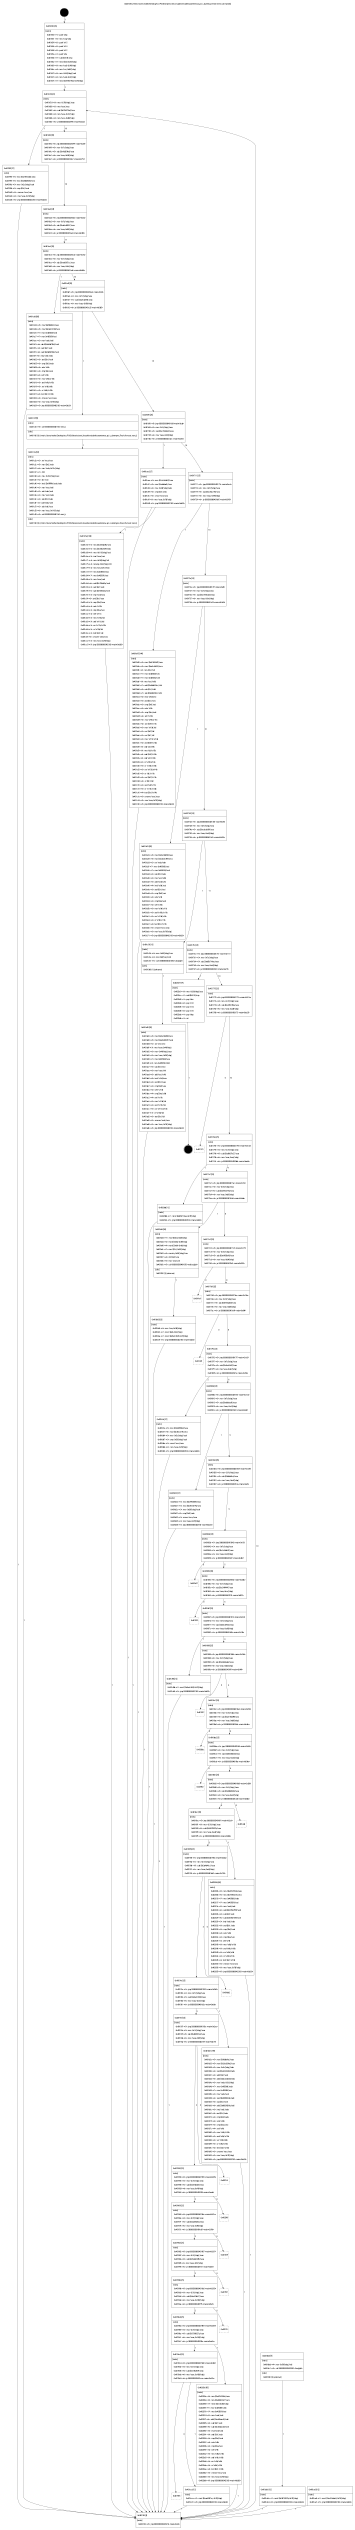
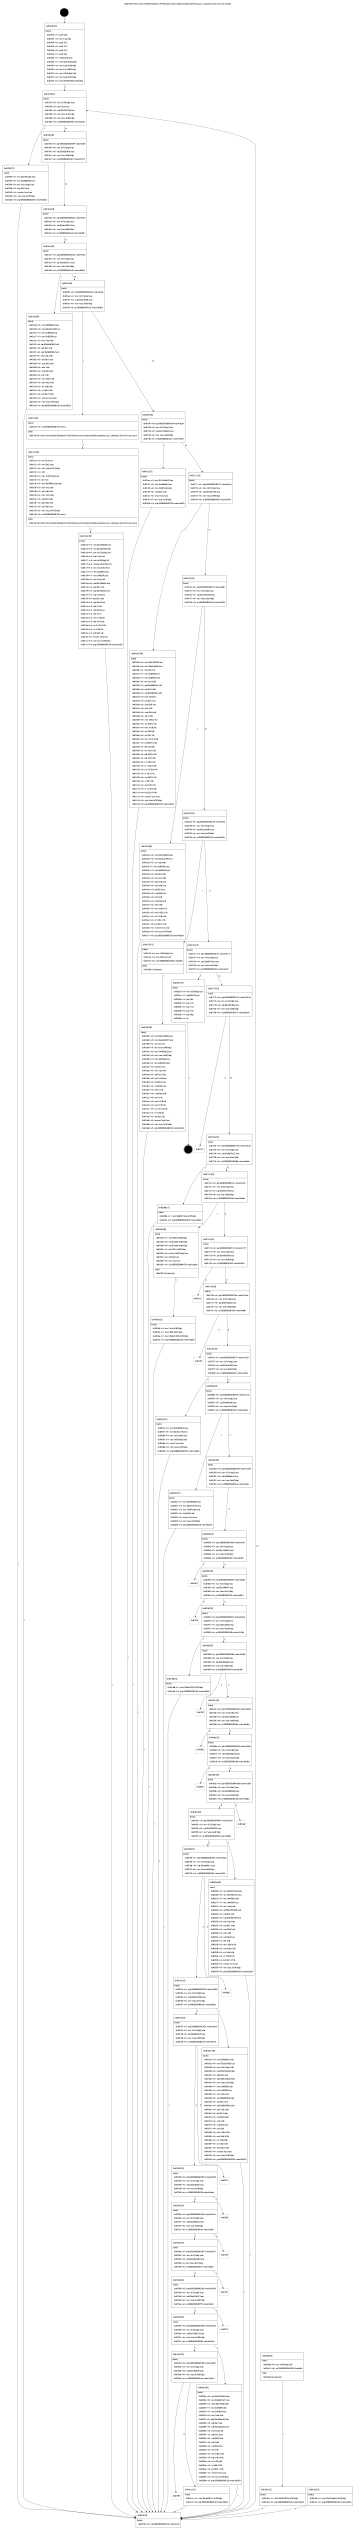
edge "0x401aec [27]" -> "0x401c5e [108]": now "0x401c2a [52]" -> "0x401c5e [108]"
